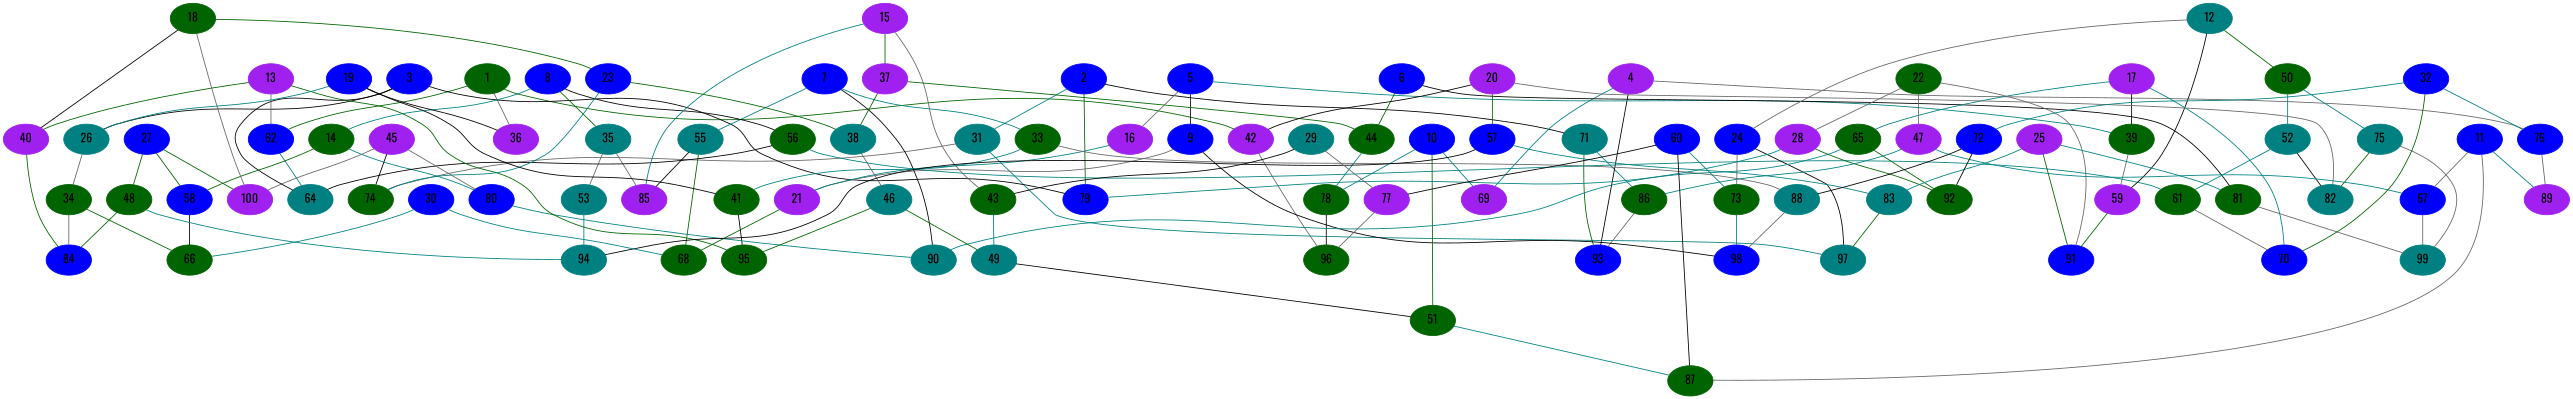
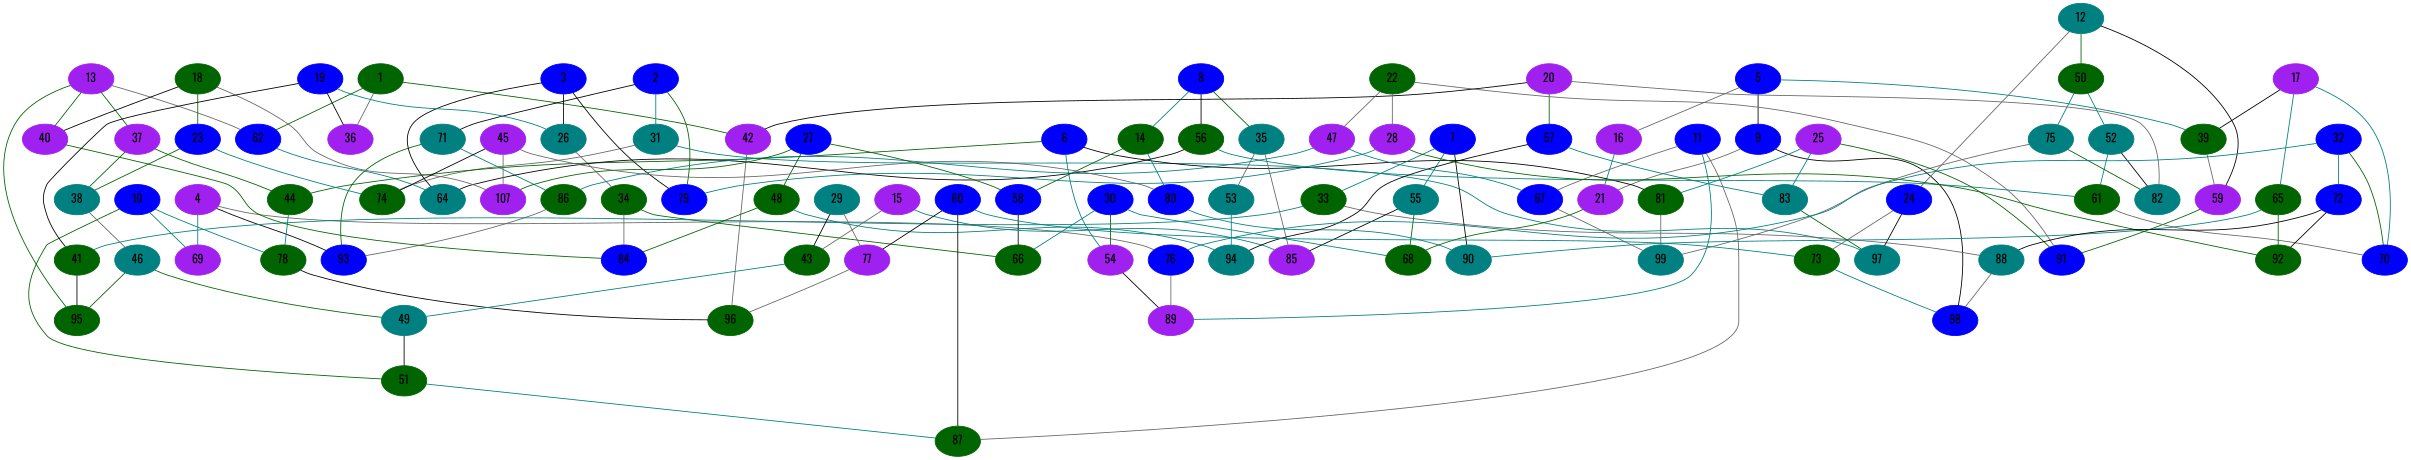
edge "15" -- "37": now "13" -- "37"
node "100": label "100" -> "107"
node "54": added
